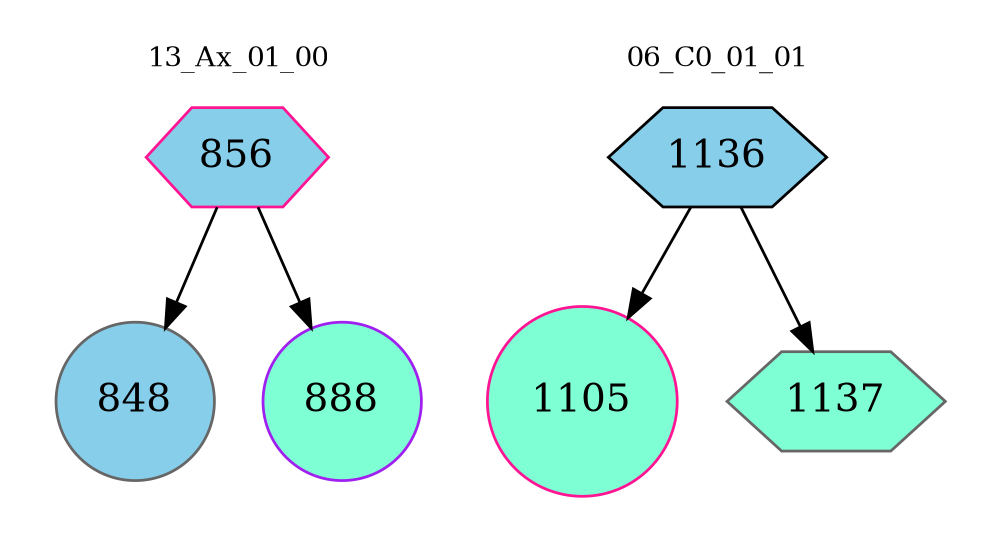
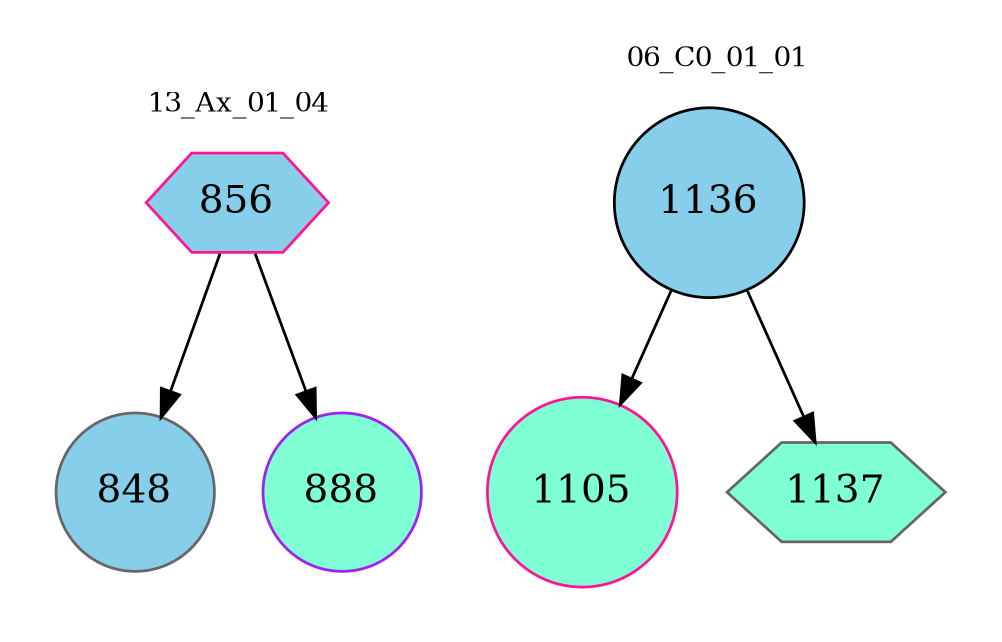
cluster "13_Ax_01_00": label "13_Ax_01_00" -> "13_Ax_01_04"
node "1136": shape hexagon -> circle
